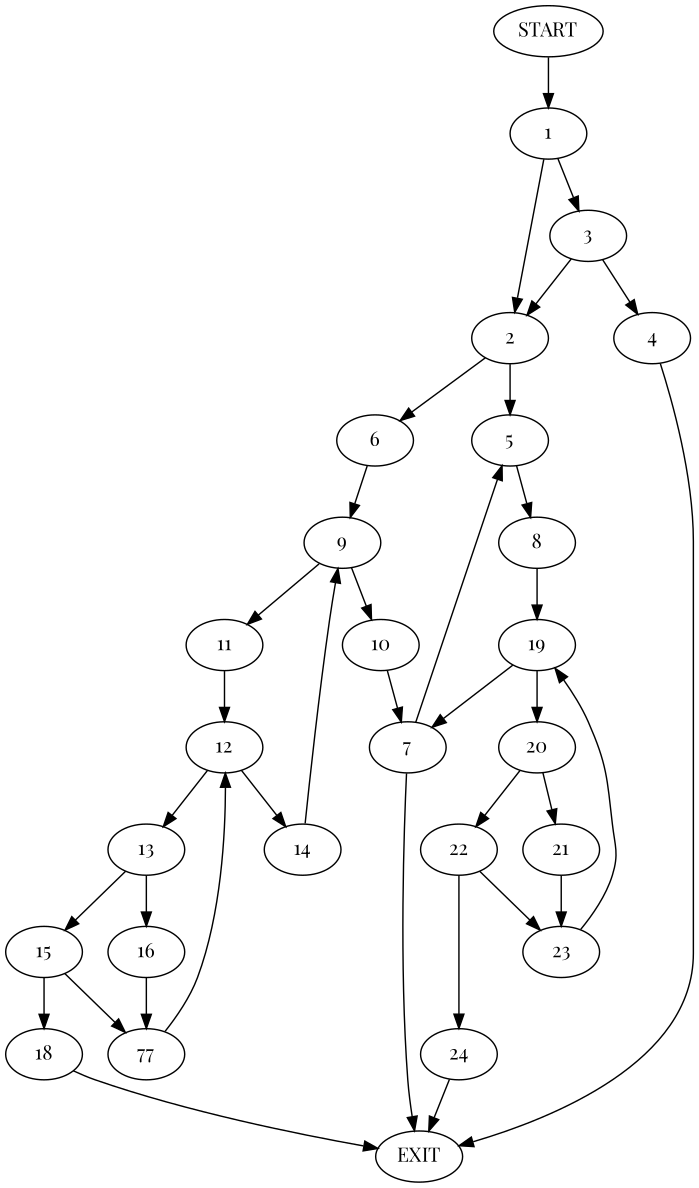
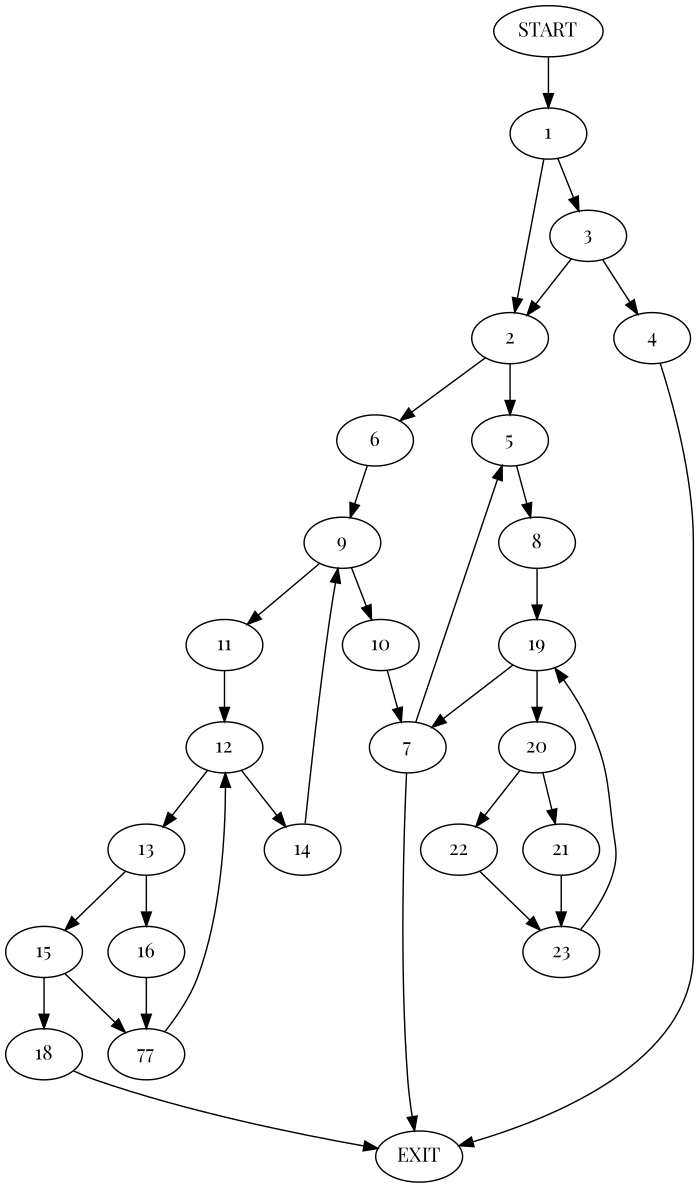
node "24": removed
